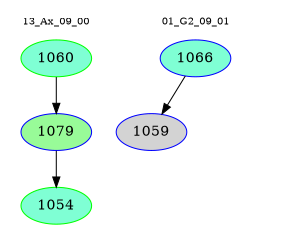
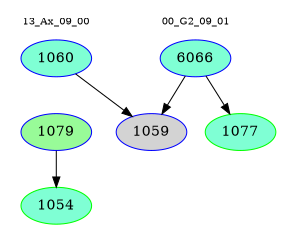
cluster "01_G2_09_01": label "01_G2_09_01" -> "00_G2_09_01"
node "1060": color green -> blue
node "1066": label "1066" -> "6066"
edge "1060" -> "1079": now "1060" -> "1059"
node "1077": added
